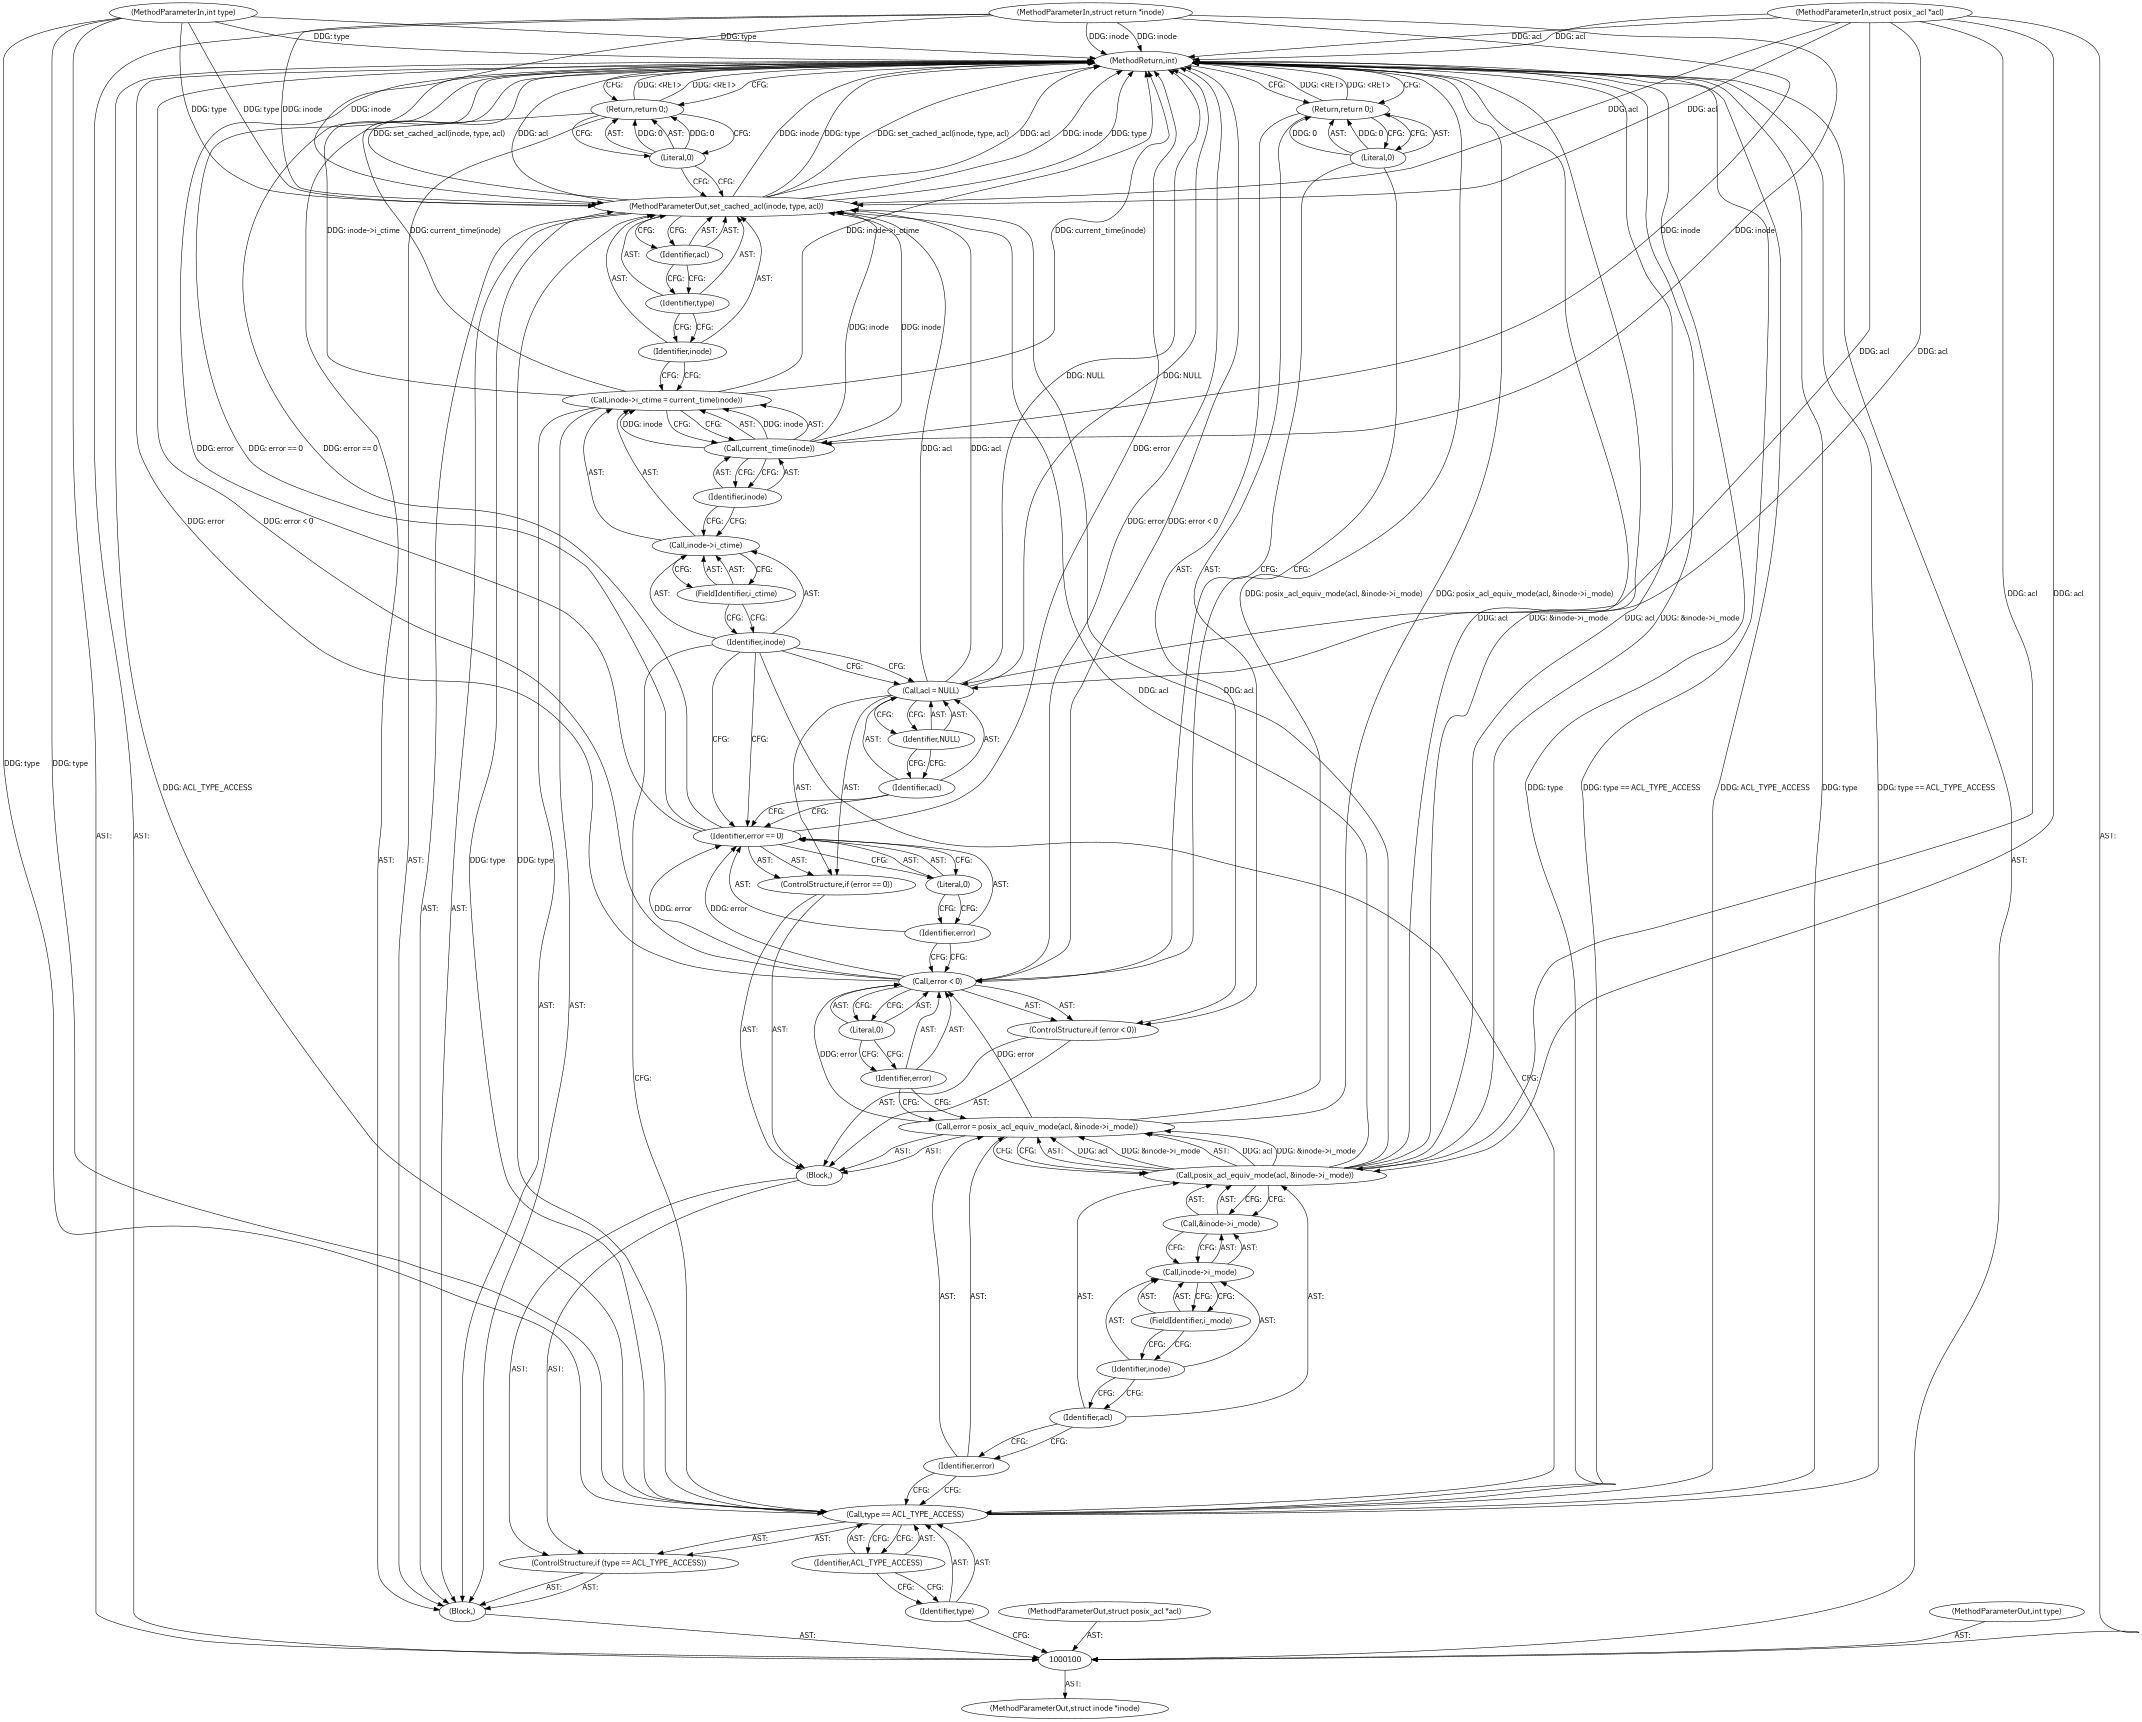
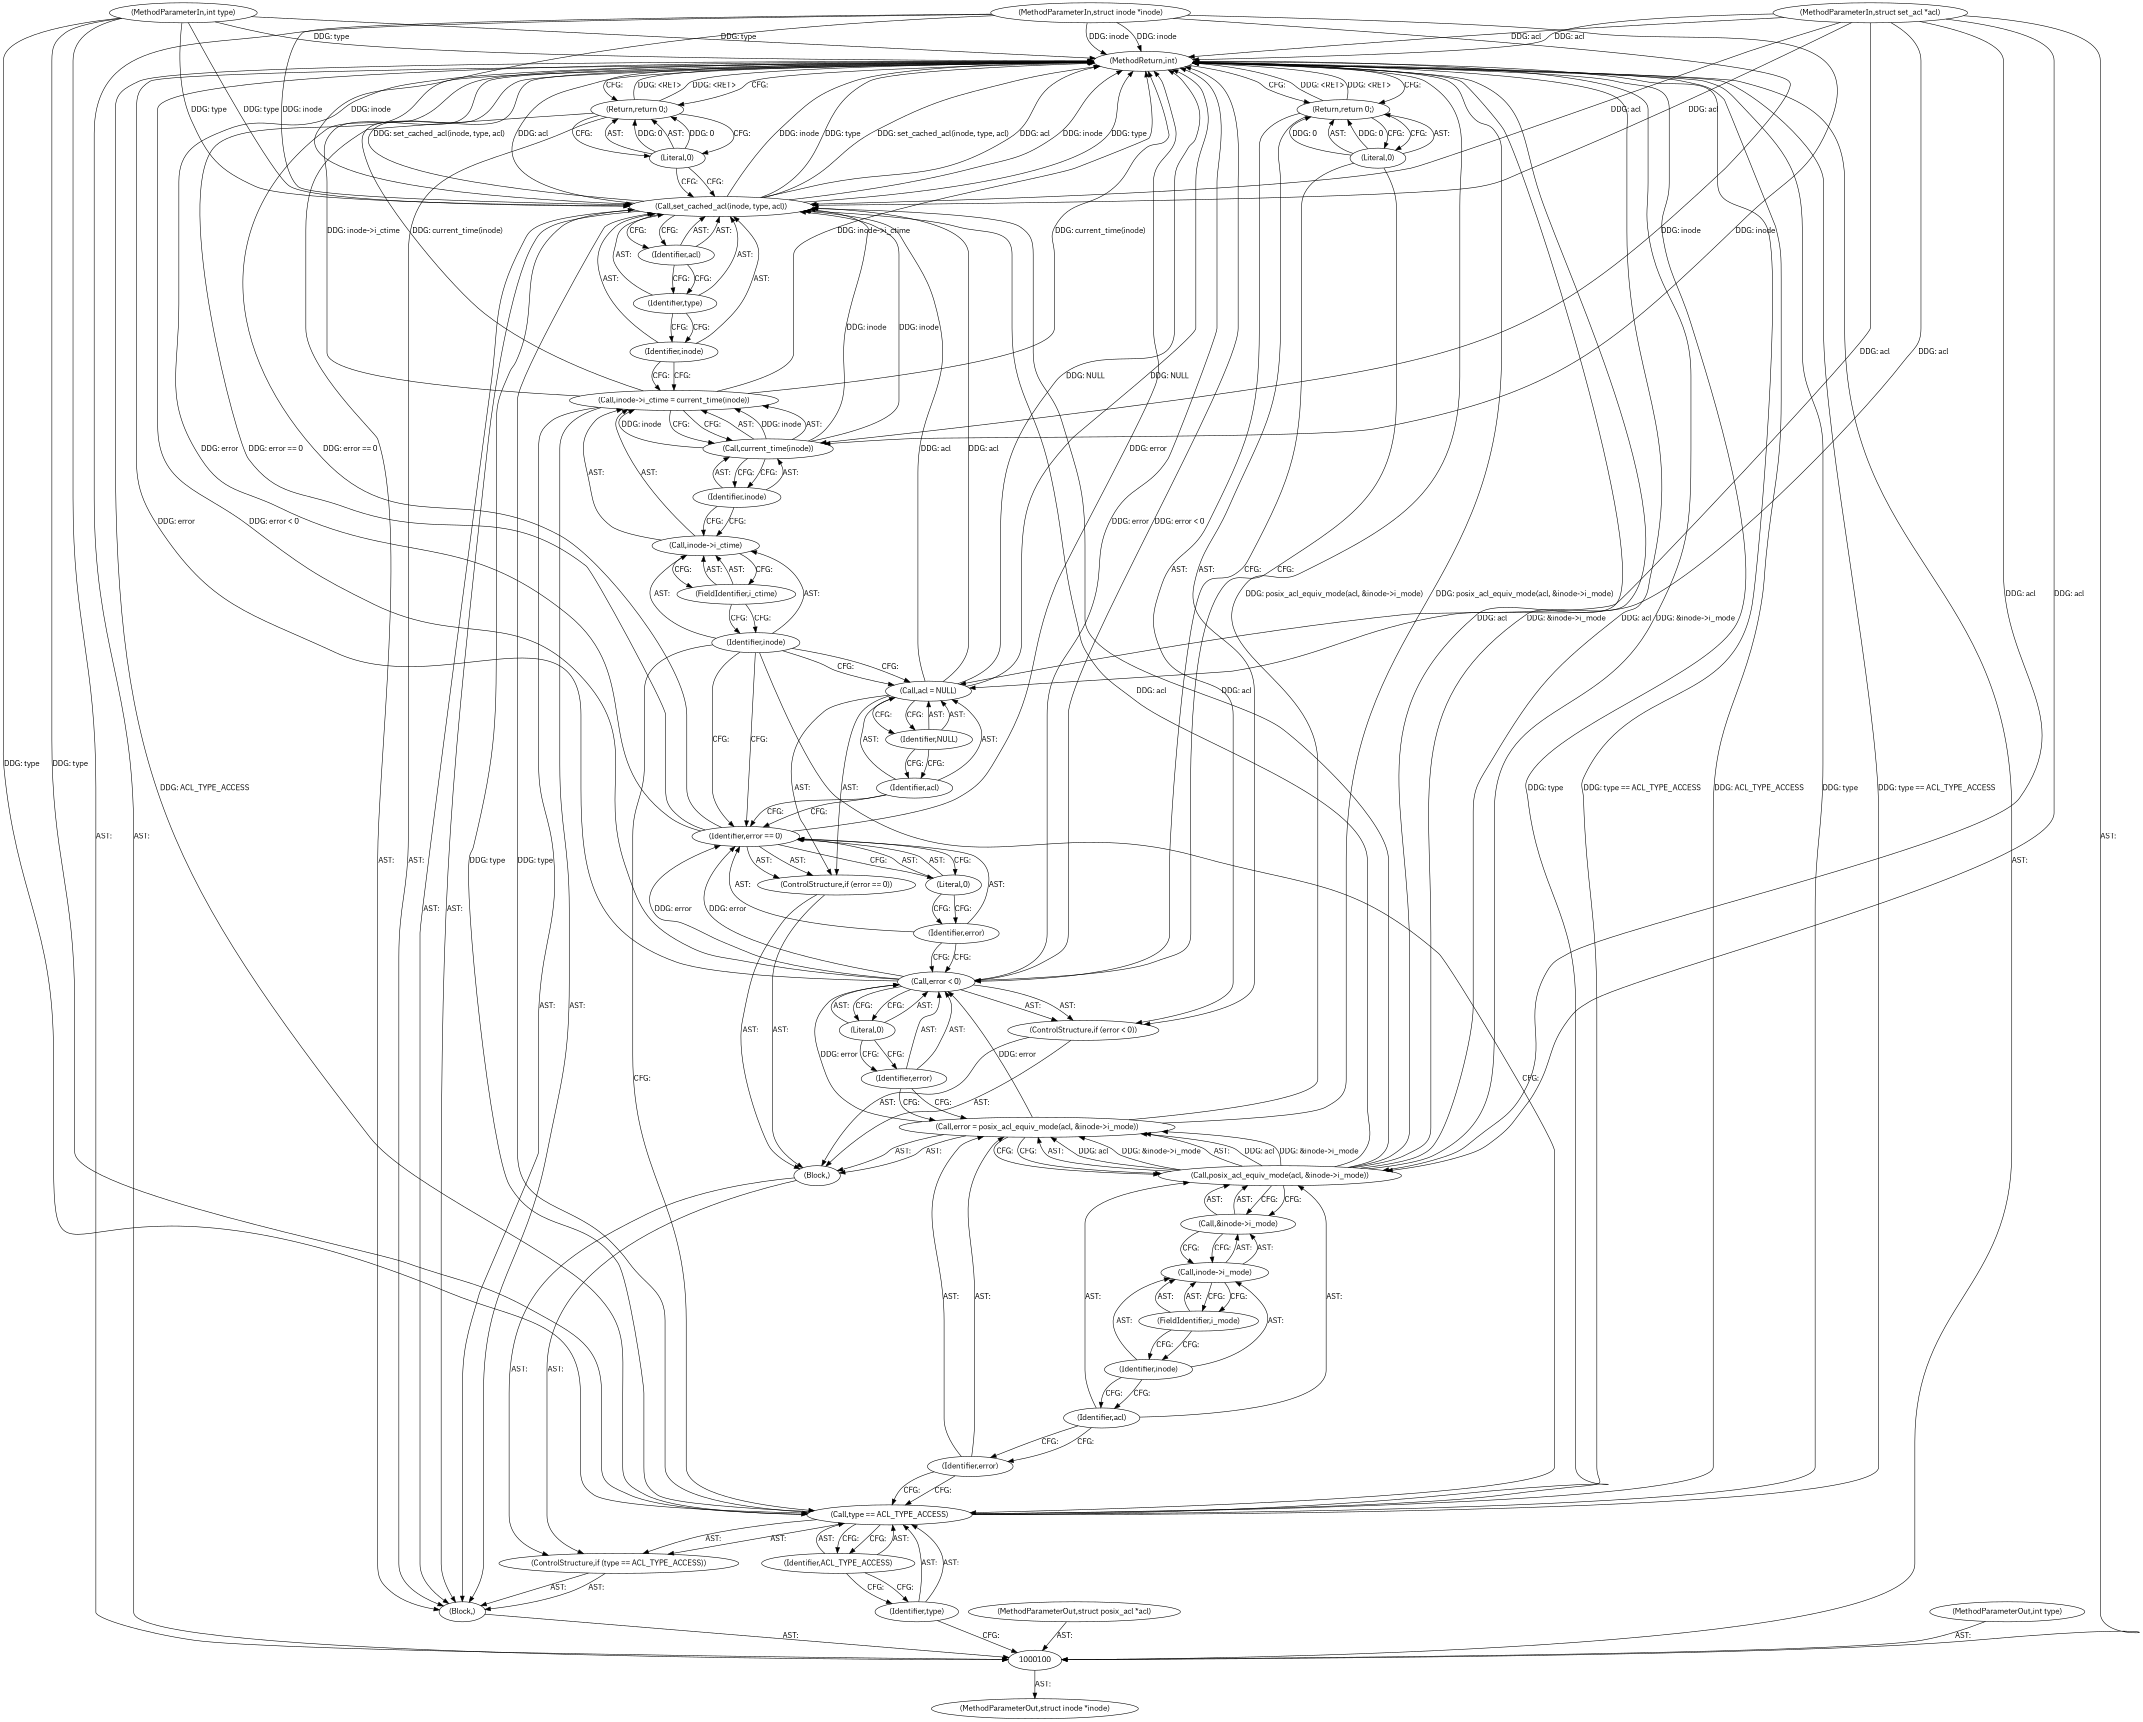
node "(MethodParameterIn,struct return *inode)": label "(MethodParameterIn,struct return *inode)" -> "(MethodParameterIn,struct inode *inode)"
node "(MethodParameterIn,struct posix_acl *acl)": label "(MethodParameterIn,struct posix_acl *acl)" -> "(MethodParameterIn,struct set_acl *acl)"
node "(MethodParameterOut,set_cached_acl(inode, type, acl))": label "(MethodParameterOut,set_cached_acl(inode, type, acl))" -> "(Call,set_cached_acl(inode, type, acl))"
edge "(MethodReturn,int)" -> "1000100": reversed
